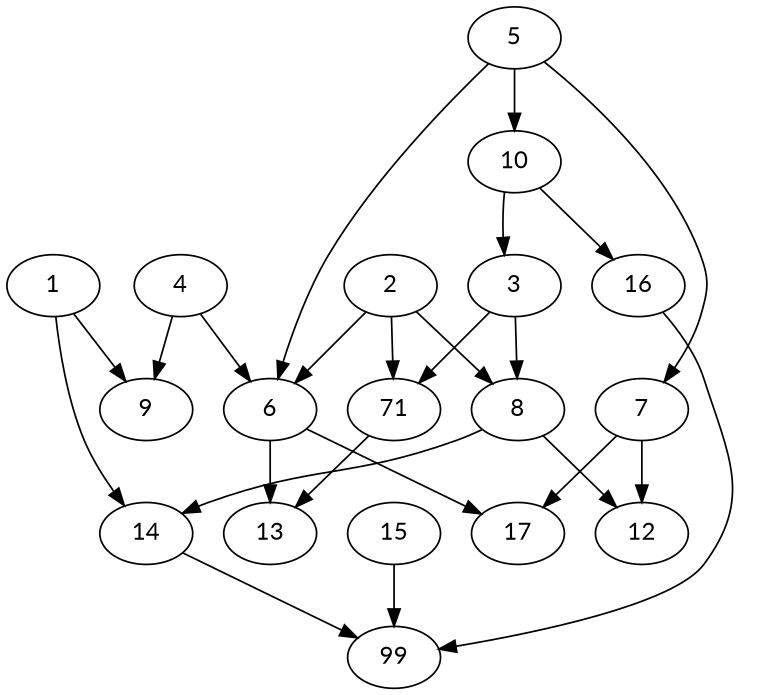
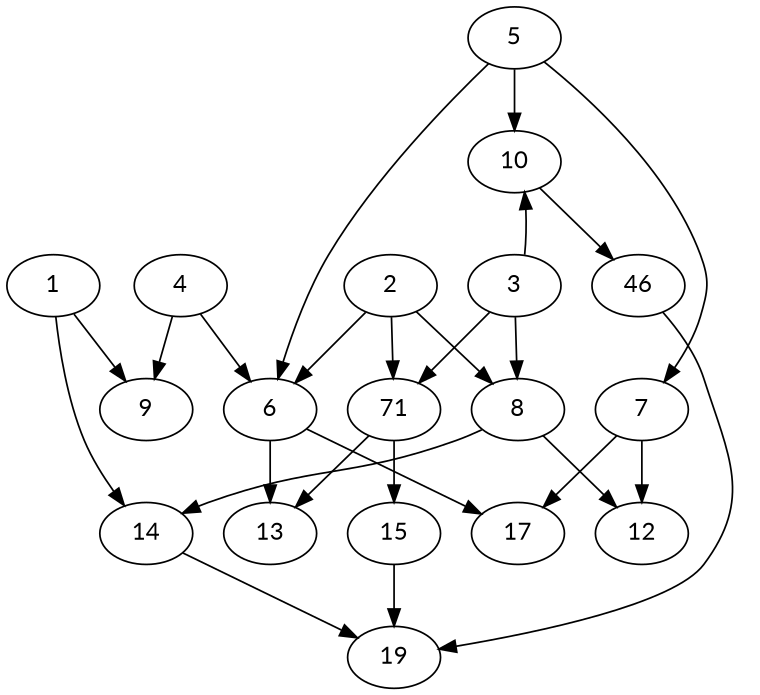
edge "10" -> "3": reversed
node "16": label "16" -> "46"
edge "71" -> "15": added
node "99": label "99" -> "19"
